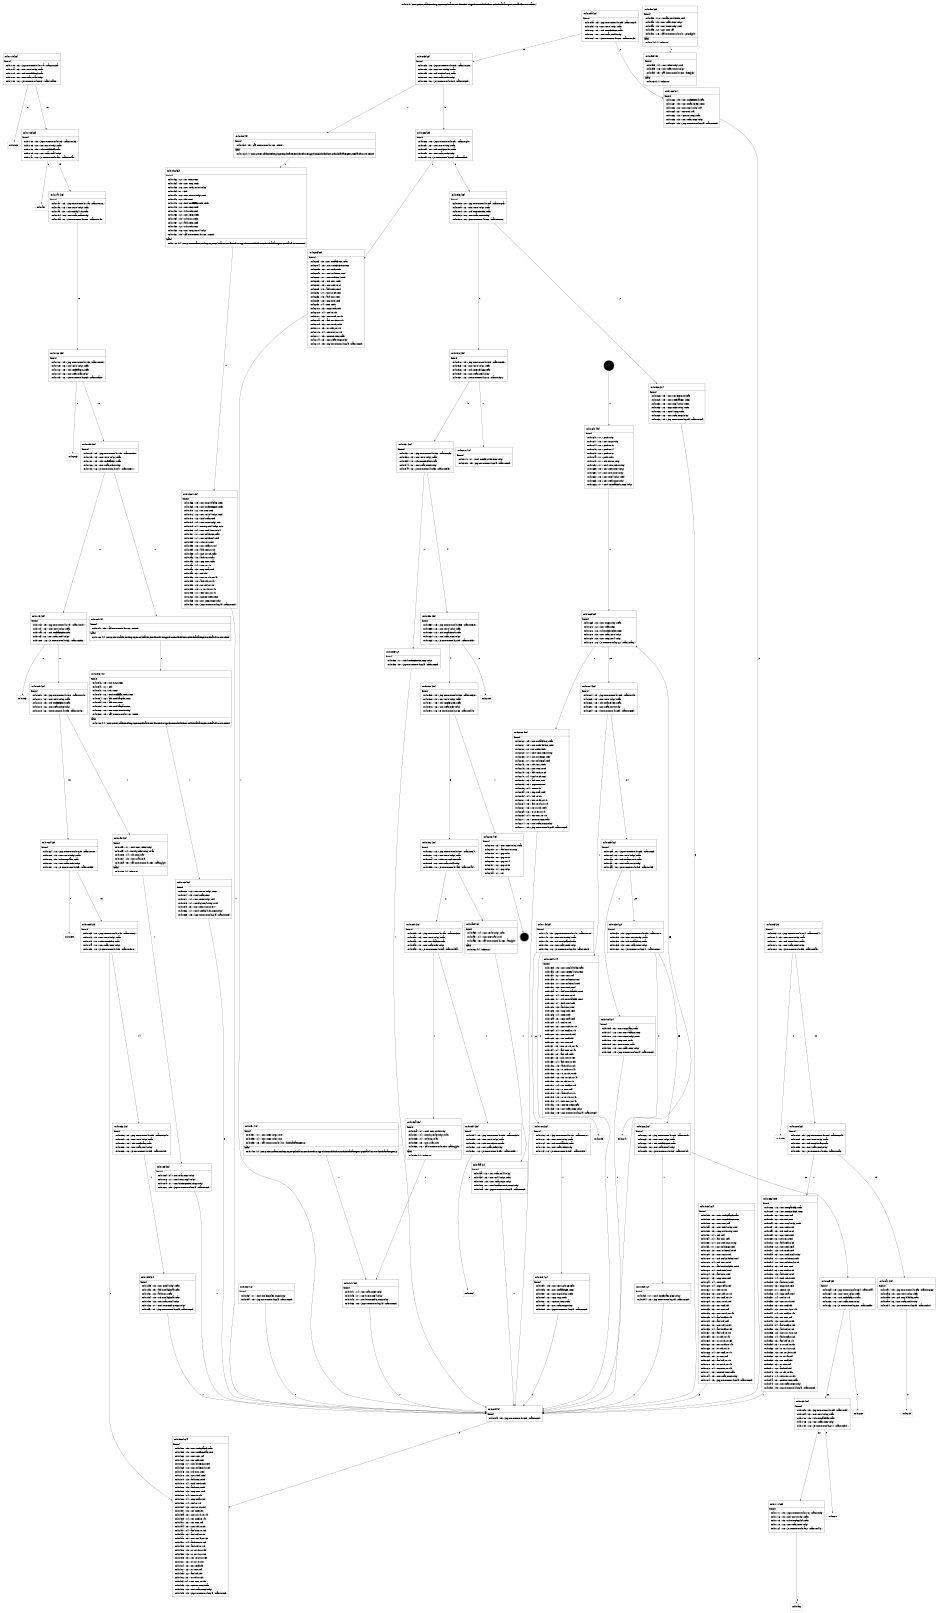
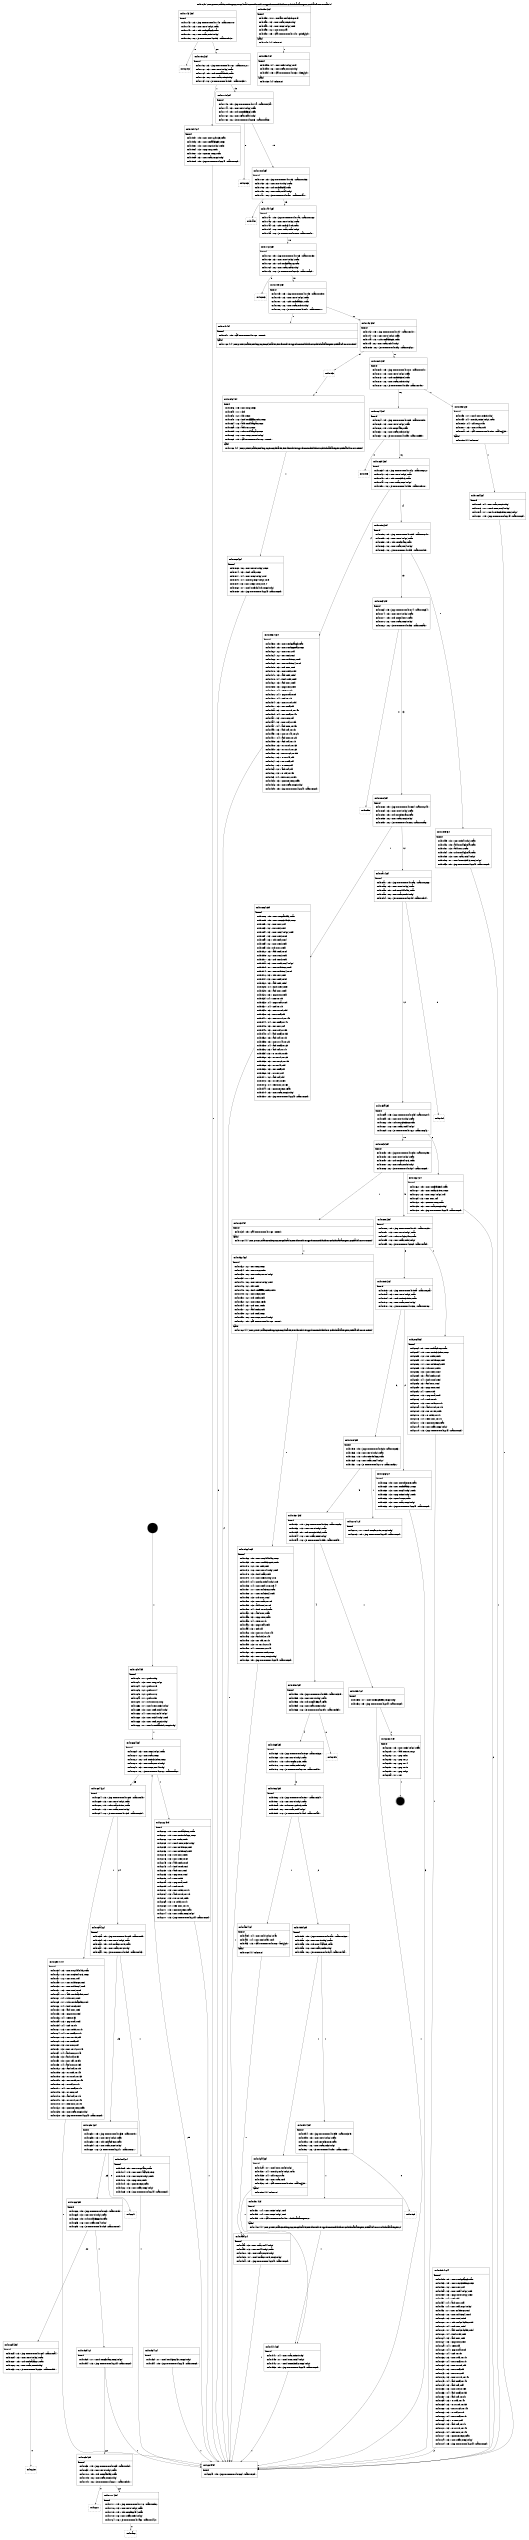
edge "0x40175c [25]" -> "0x401775 [25]": added, label "19"
edge "0x401856 [25]" -> "0x40186f [25]": added, label "13"
edge "0x401e41 [5]" -> "0x401e46 [40]": now "0x4019f2" -> "0x401e46 [40]"
edge "0x401969 [25]" -> "0x402188 [19]": now "0x401f85 [12]" -> "0x402188 [19]"
edge "0x4018a1 [25]" -> "0x4018ba [25]": added, label "12"
edge "0x4016df [25]" -> "0x4016f8 [25]": now "0x401dcd [12]" -> "0x4016f8 [25]"
edge "0x40224f [5]" -> "0x401b58 [134]": reversed
edge "0x4019b4 [25]" -> "0x401f91 [13]": added, label "1"
